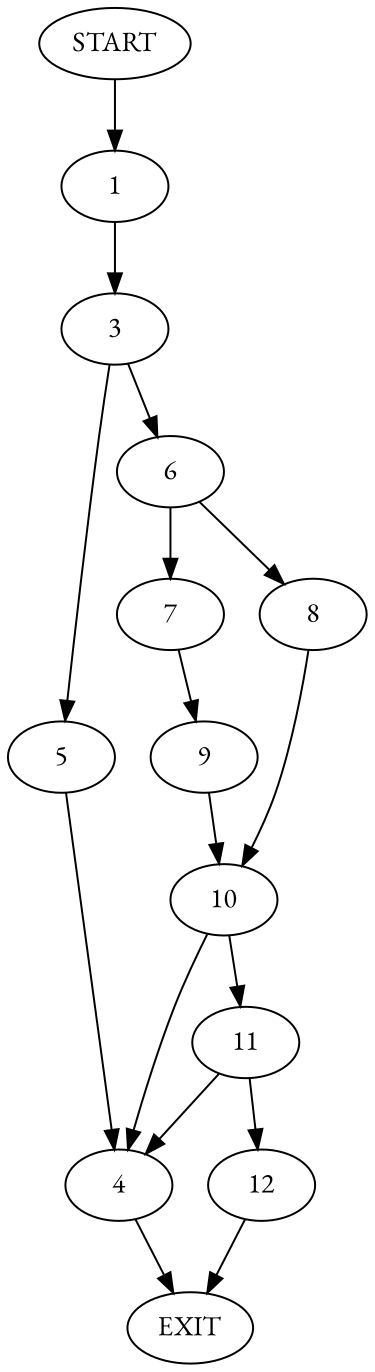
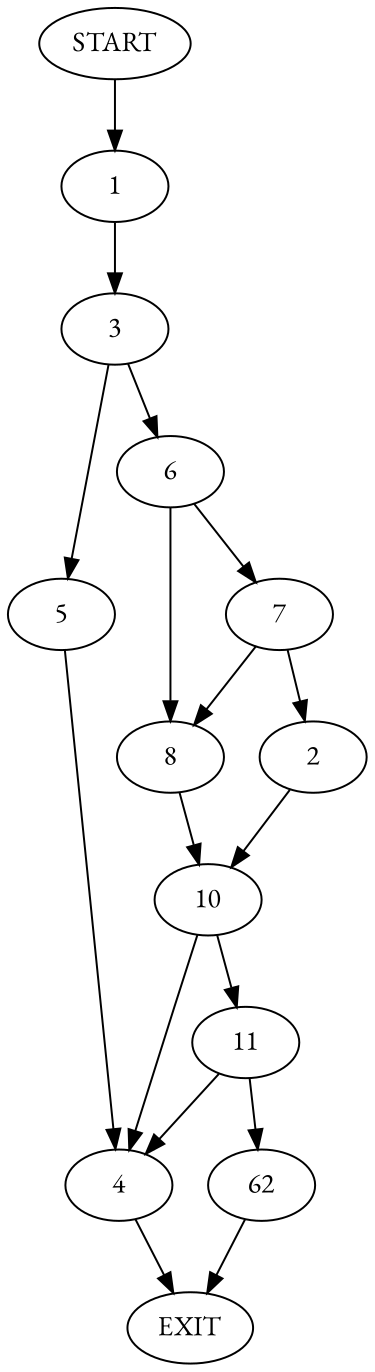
edge "7" -> "8": added
node "9": label "9" -> "2"
node "12": label "12" -> "62"
